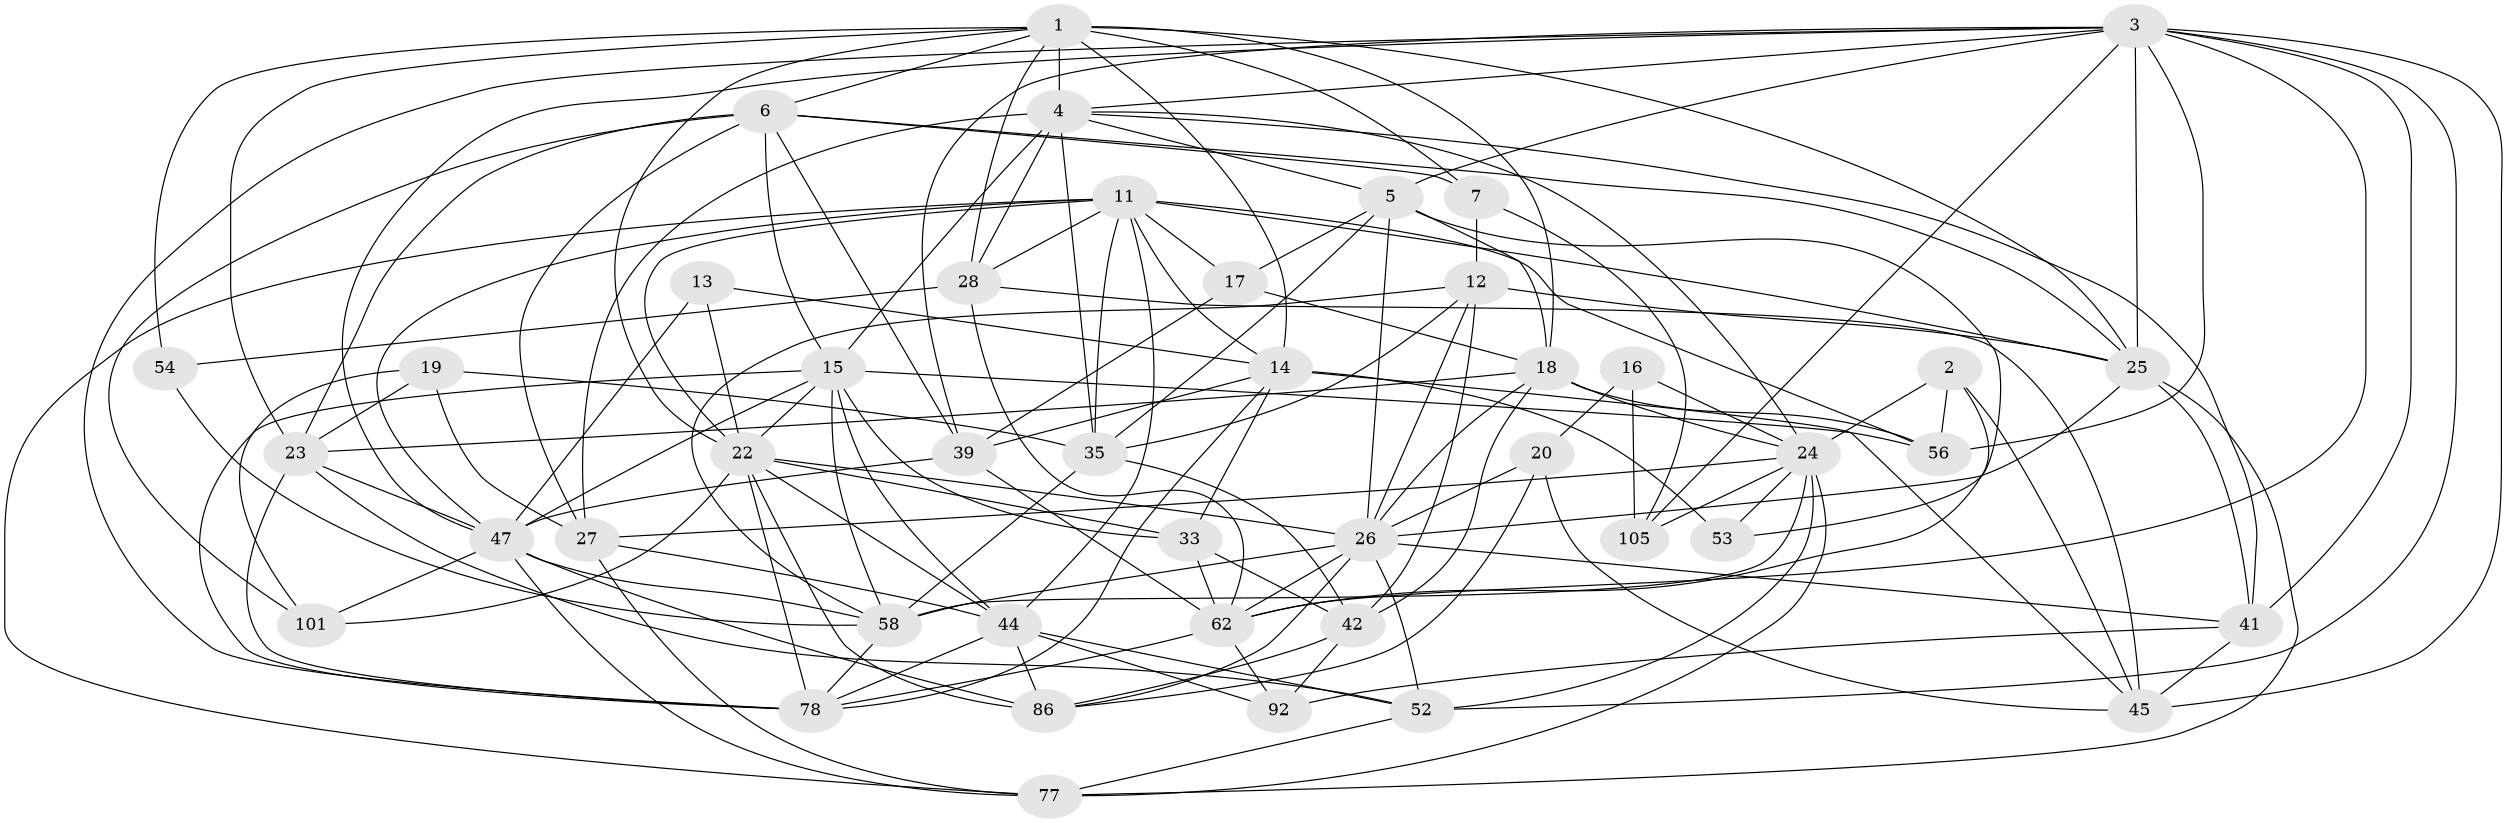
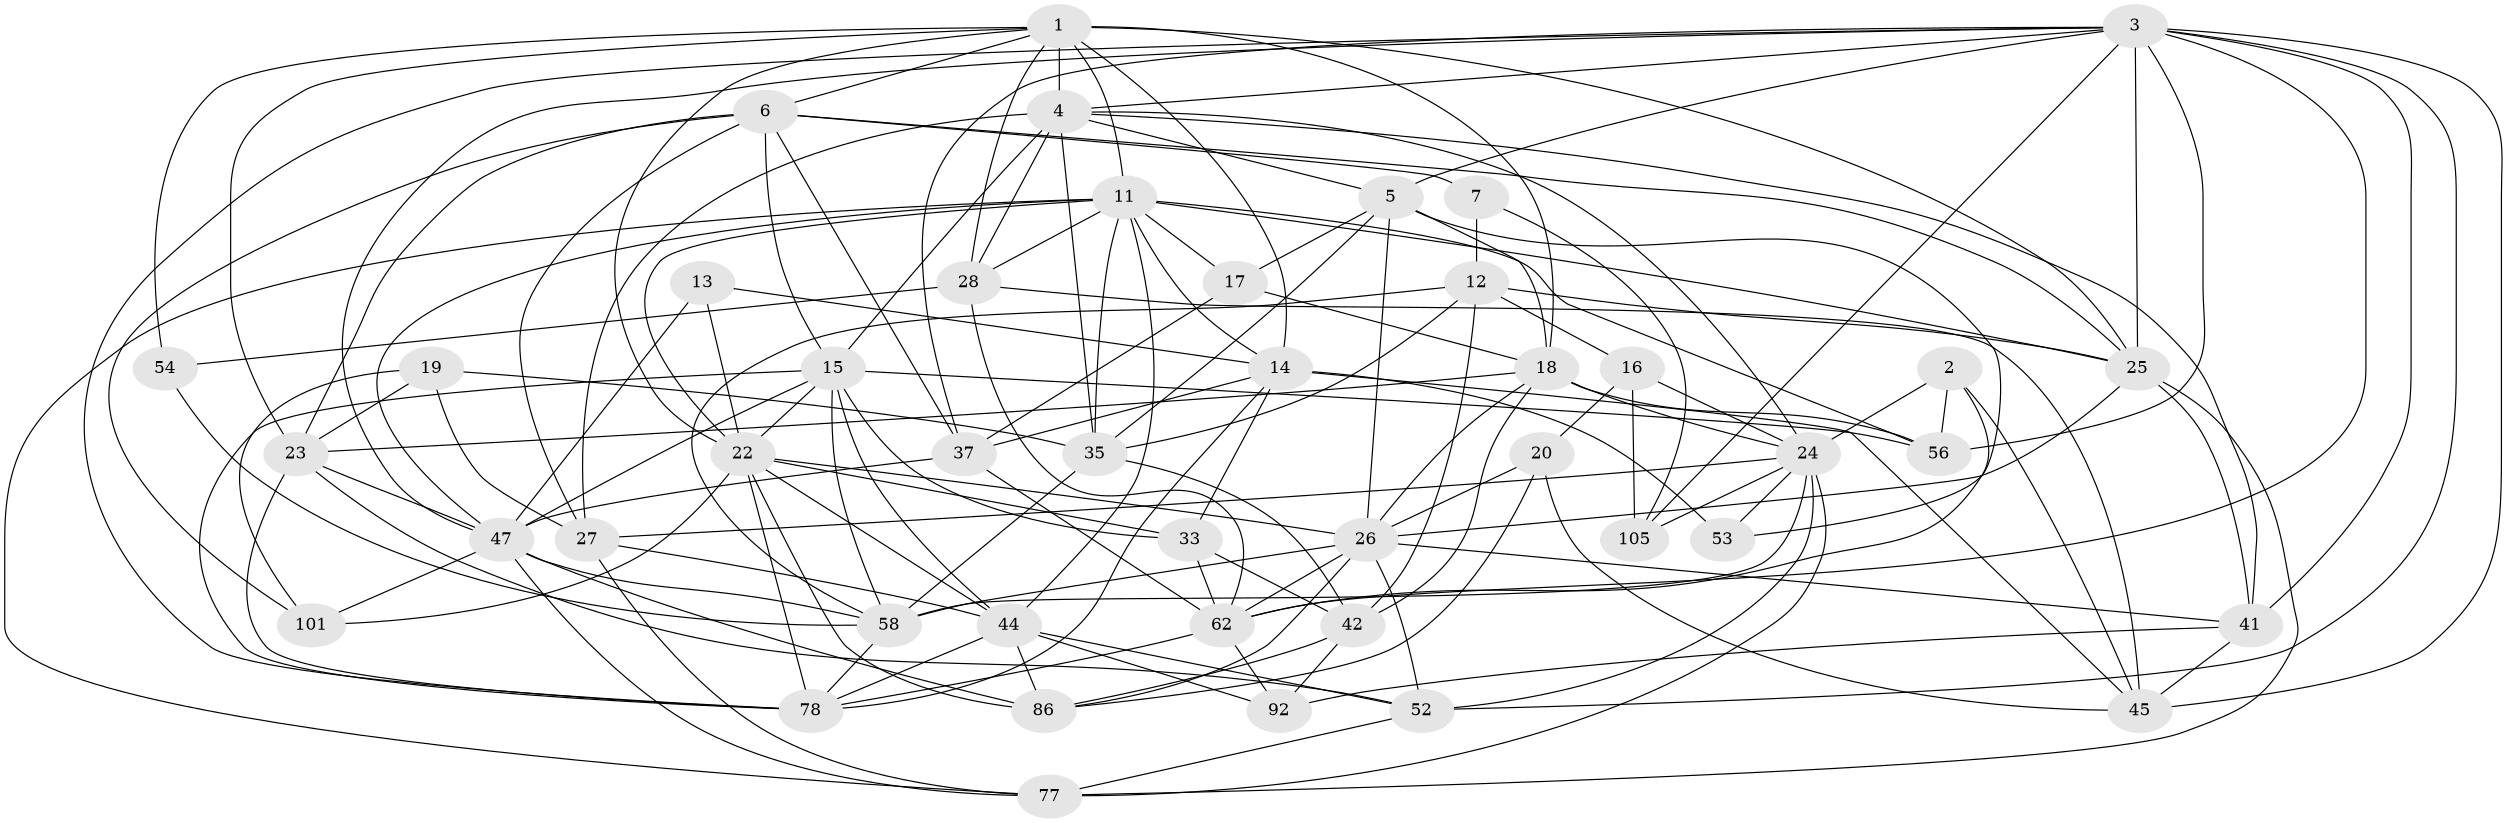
edge "1" -- "7": now "1" -- "11"
edge "12" -- "26": now "12" -- "16"
node "39": label "39" -> "37"
